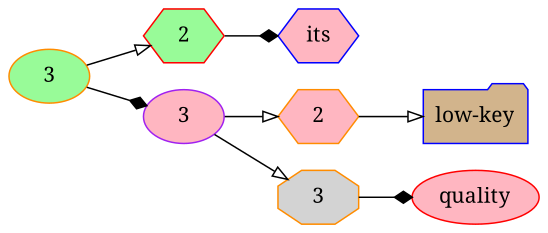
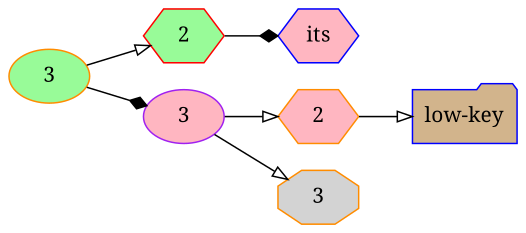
node "quality": removed
